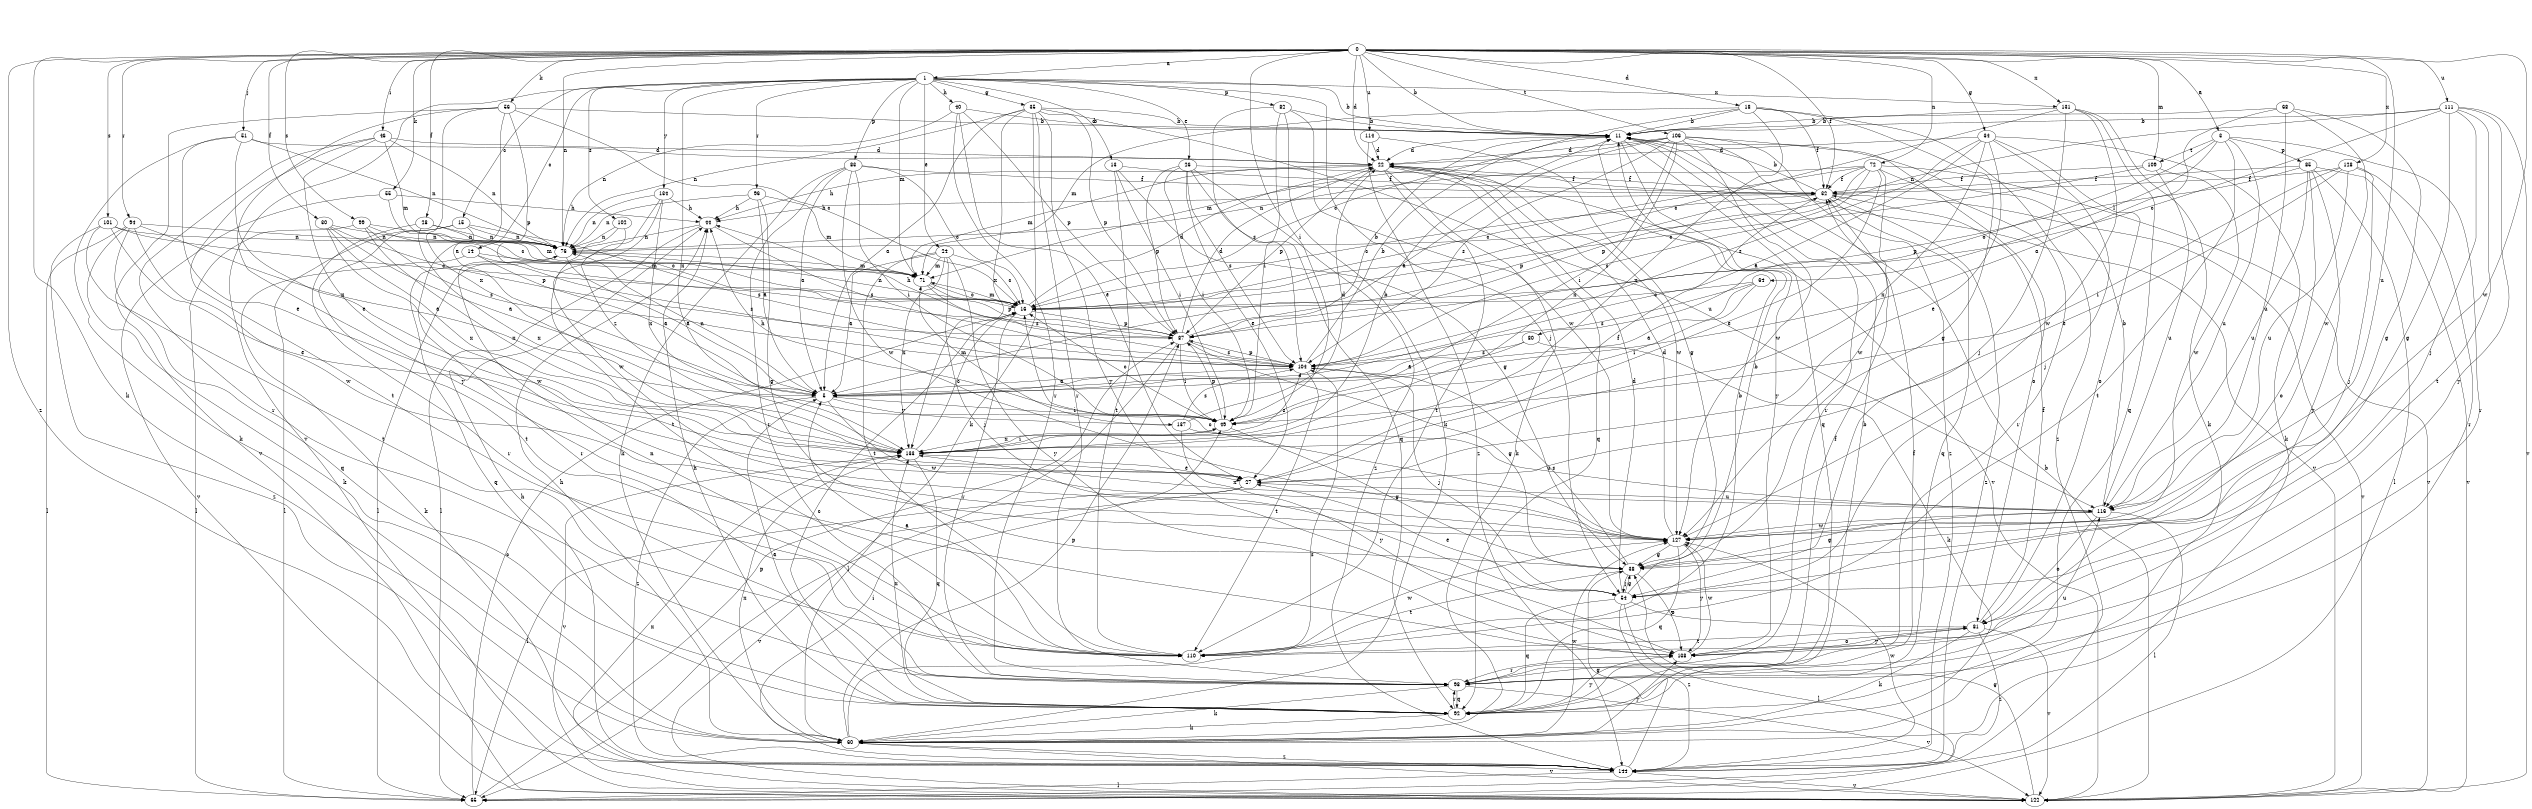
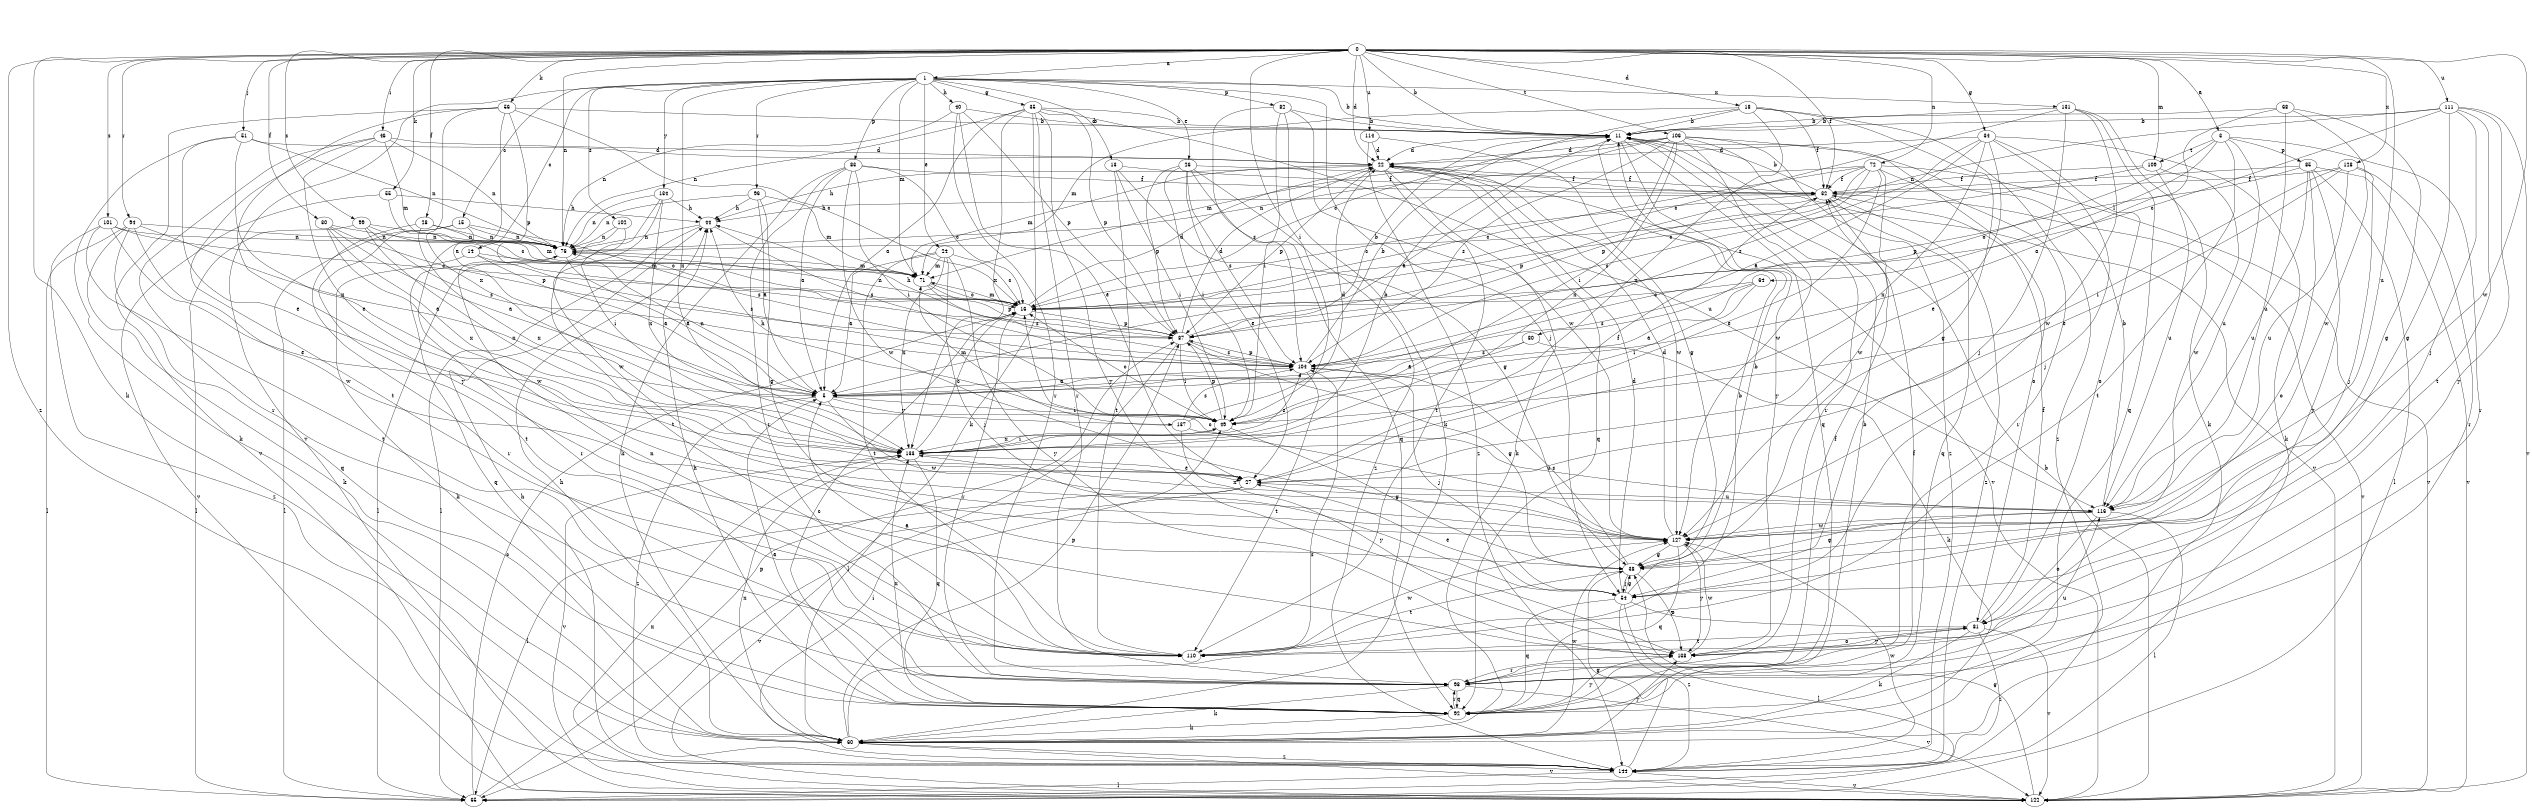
edge "0" -> "131": removed, label "x"
edge "102" -> "49": label "z" -> "i"
edge "14" -> "144": now "14" -> "60"
